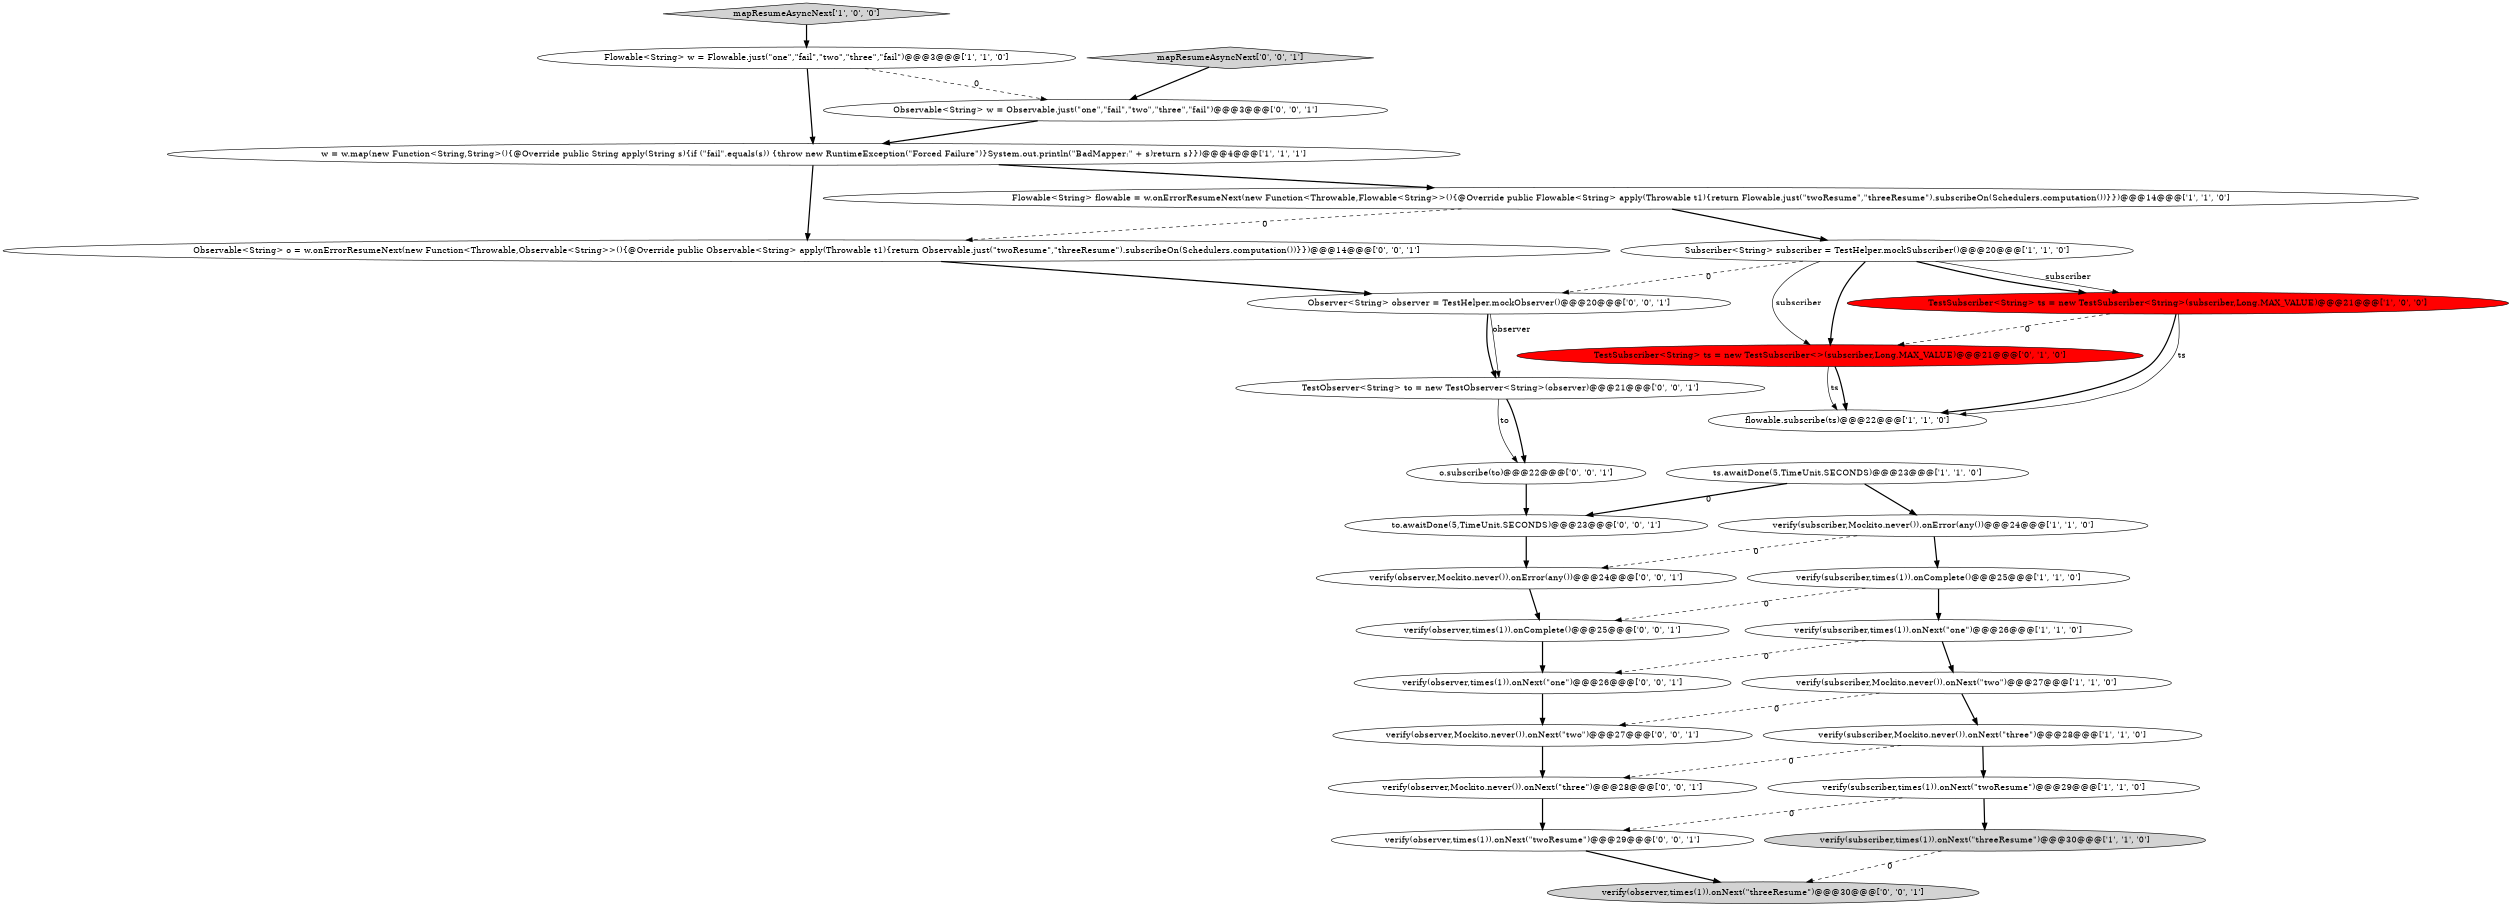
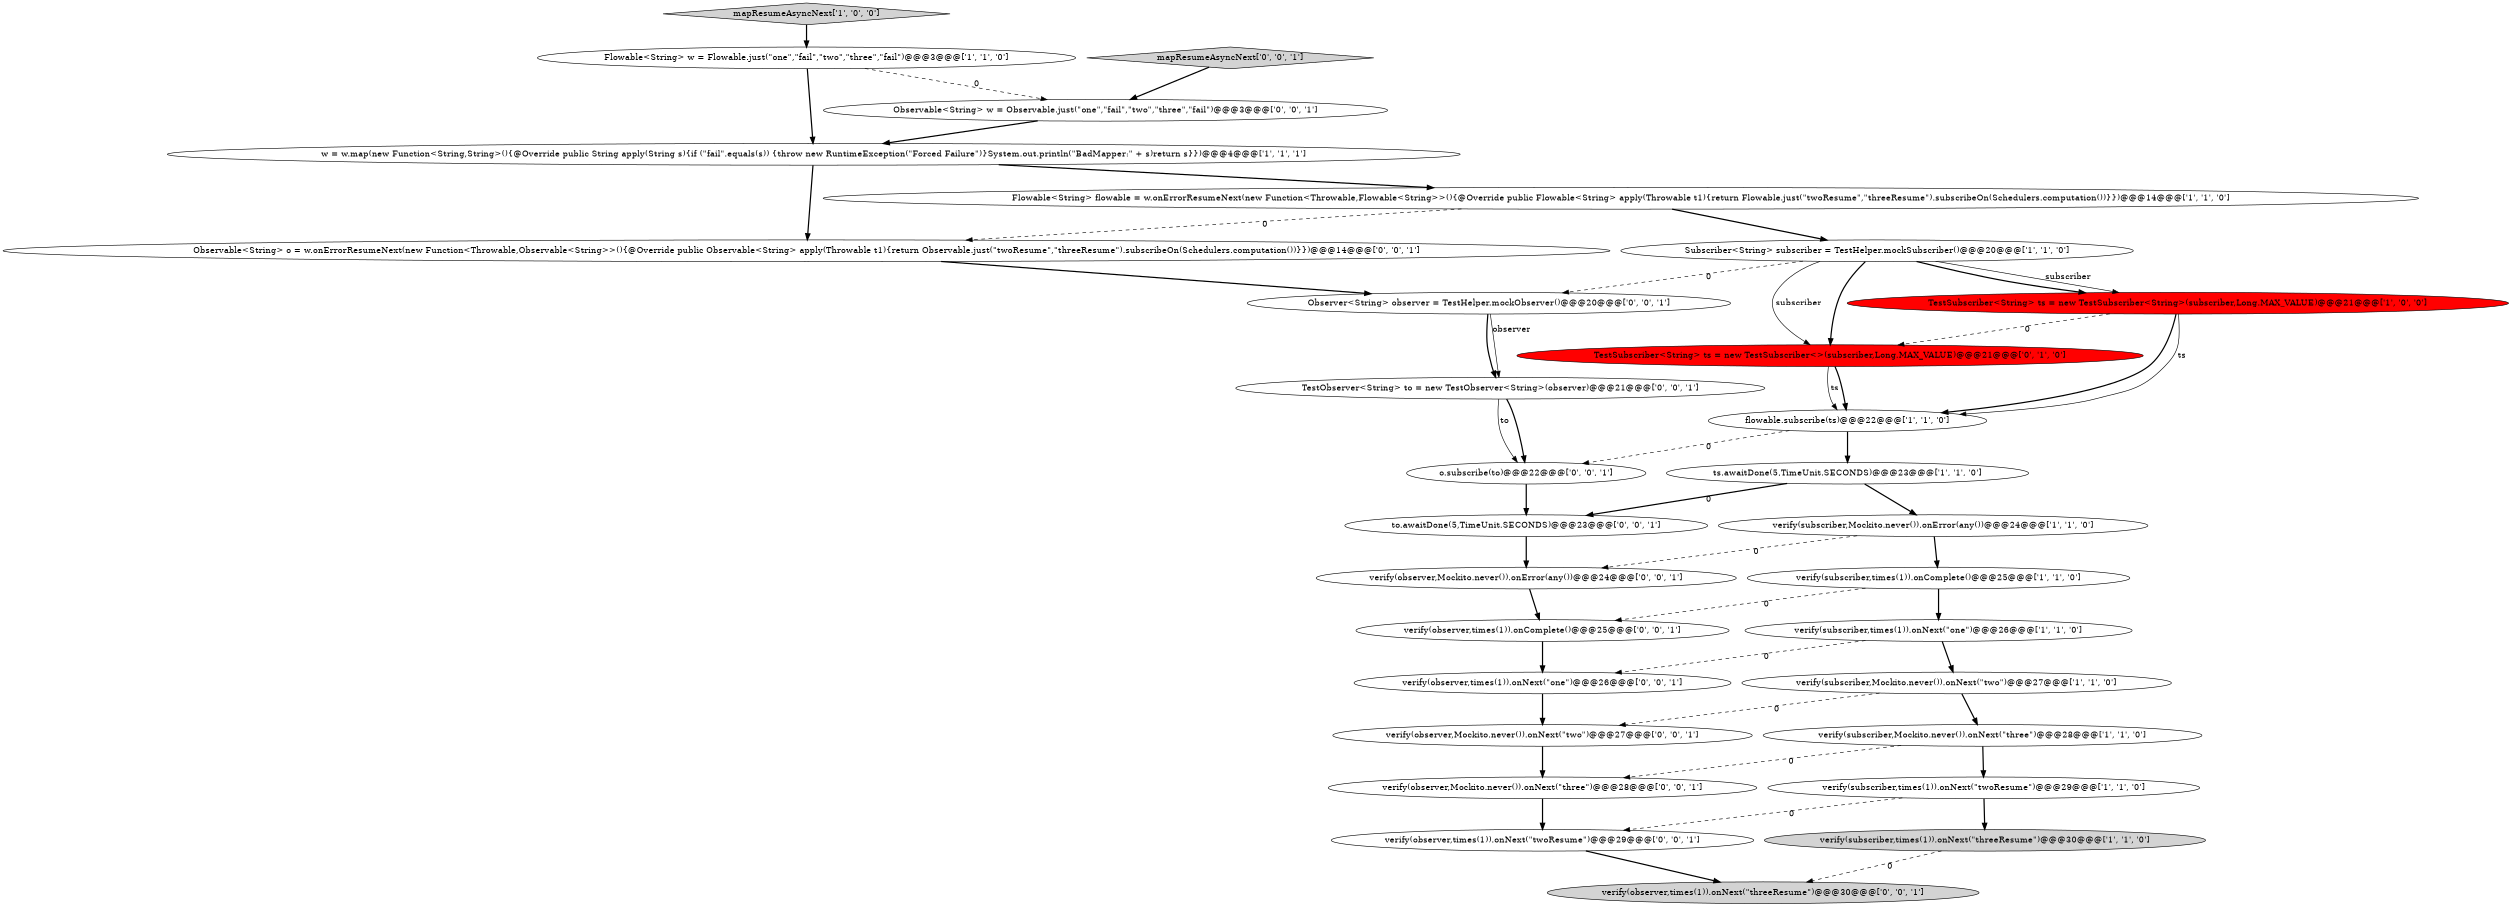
edge "flowable.subscribe(ts)@@@22@@@['1', '1', '0']" -> "ts.awaitDone(5,TimeUnit.SECONDS)@@@23@@@['1', '1', '0']": added
edge "flowable.subscribe(ts)@@@22@@@['1', '1', '0']" -> "o.subscribe(to)@@@22@@@['0', '0', '1']": added, label "0"
